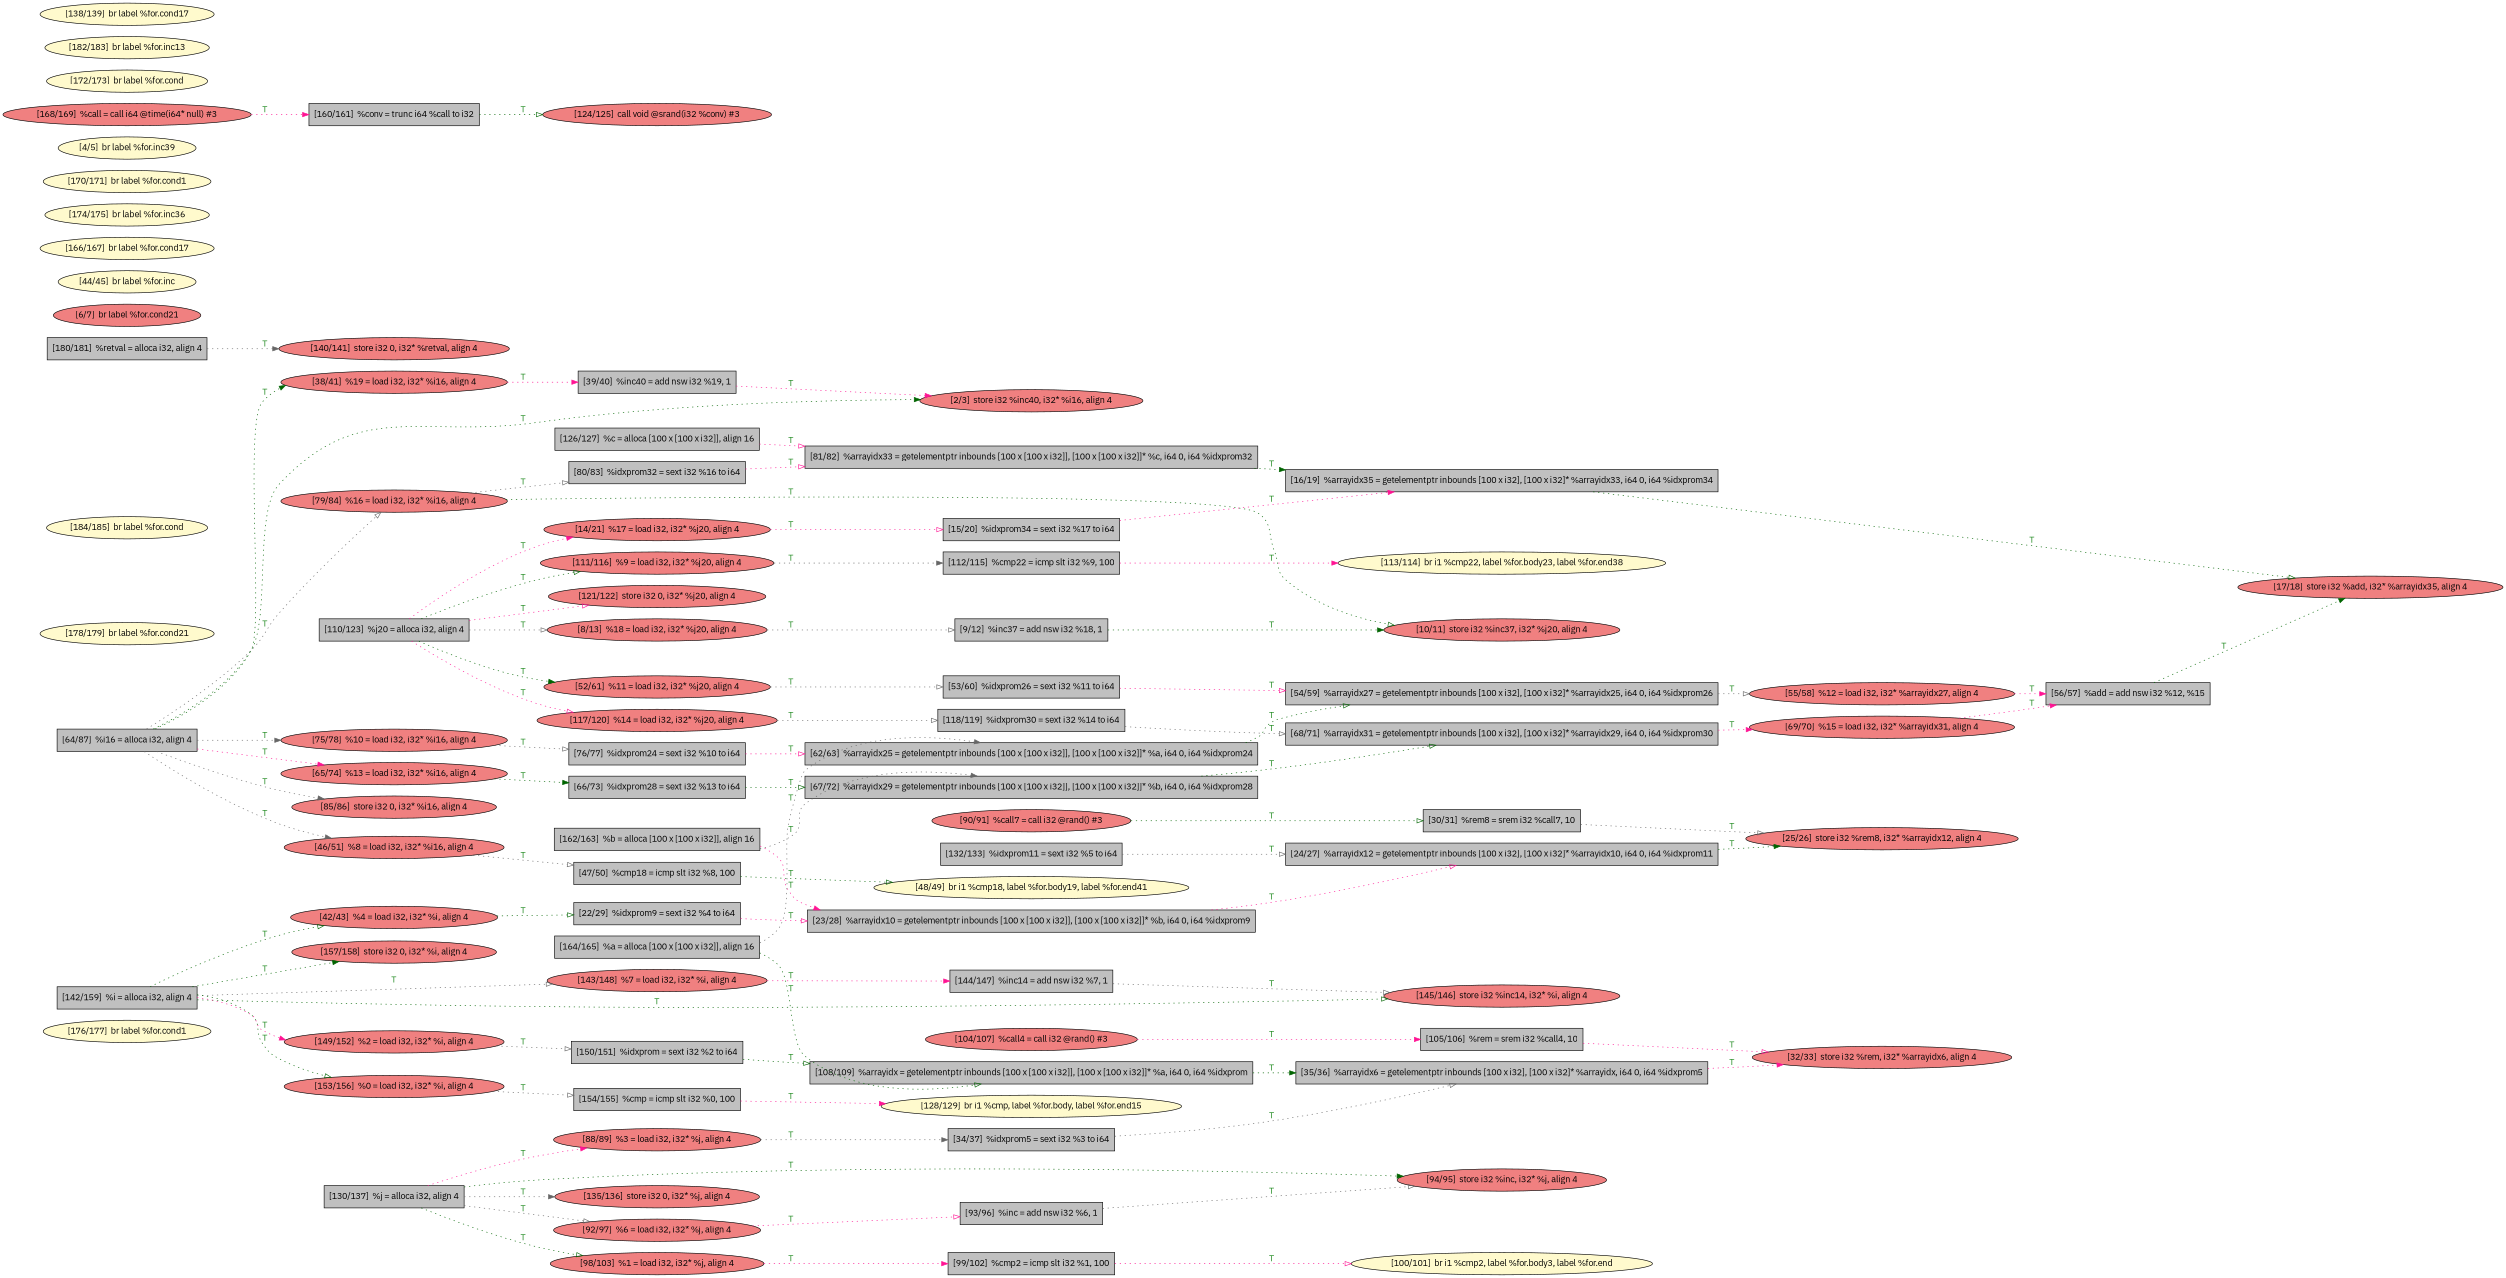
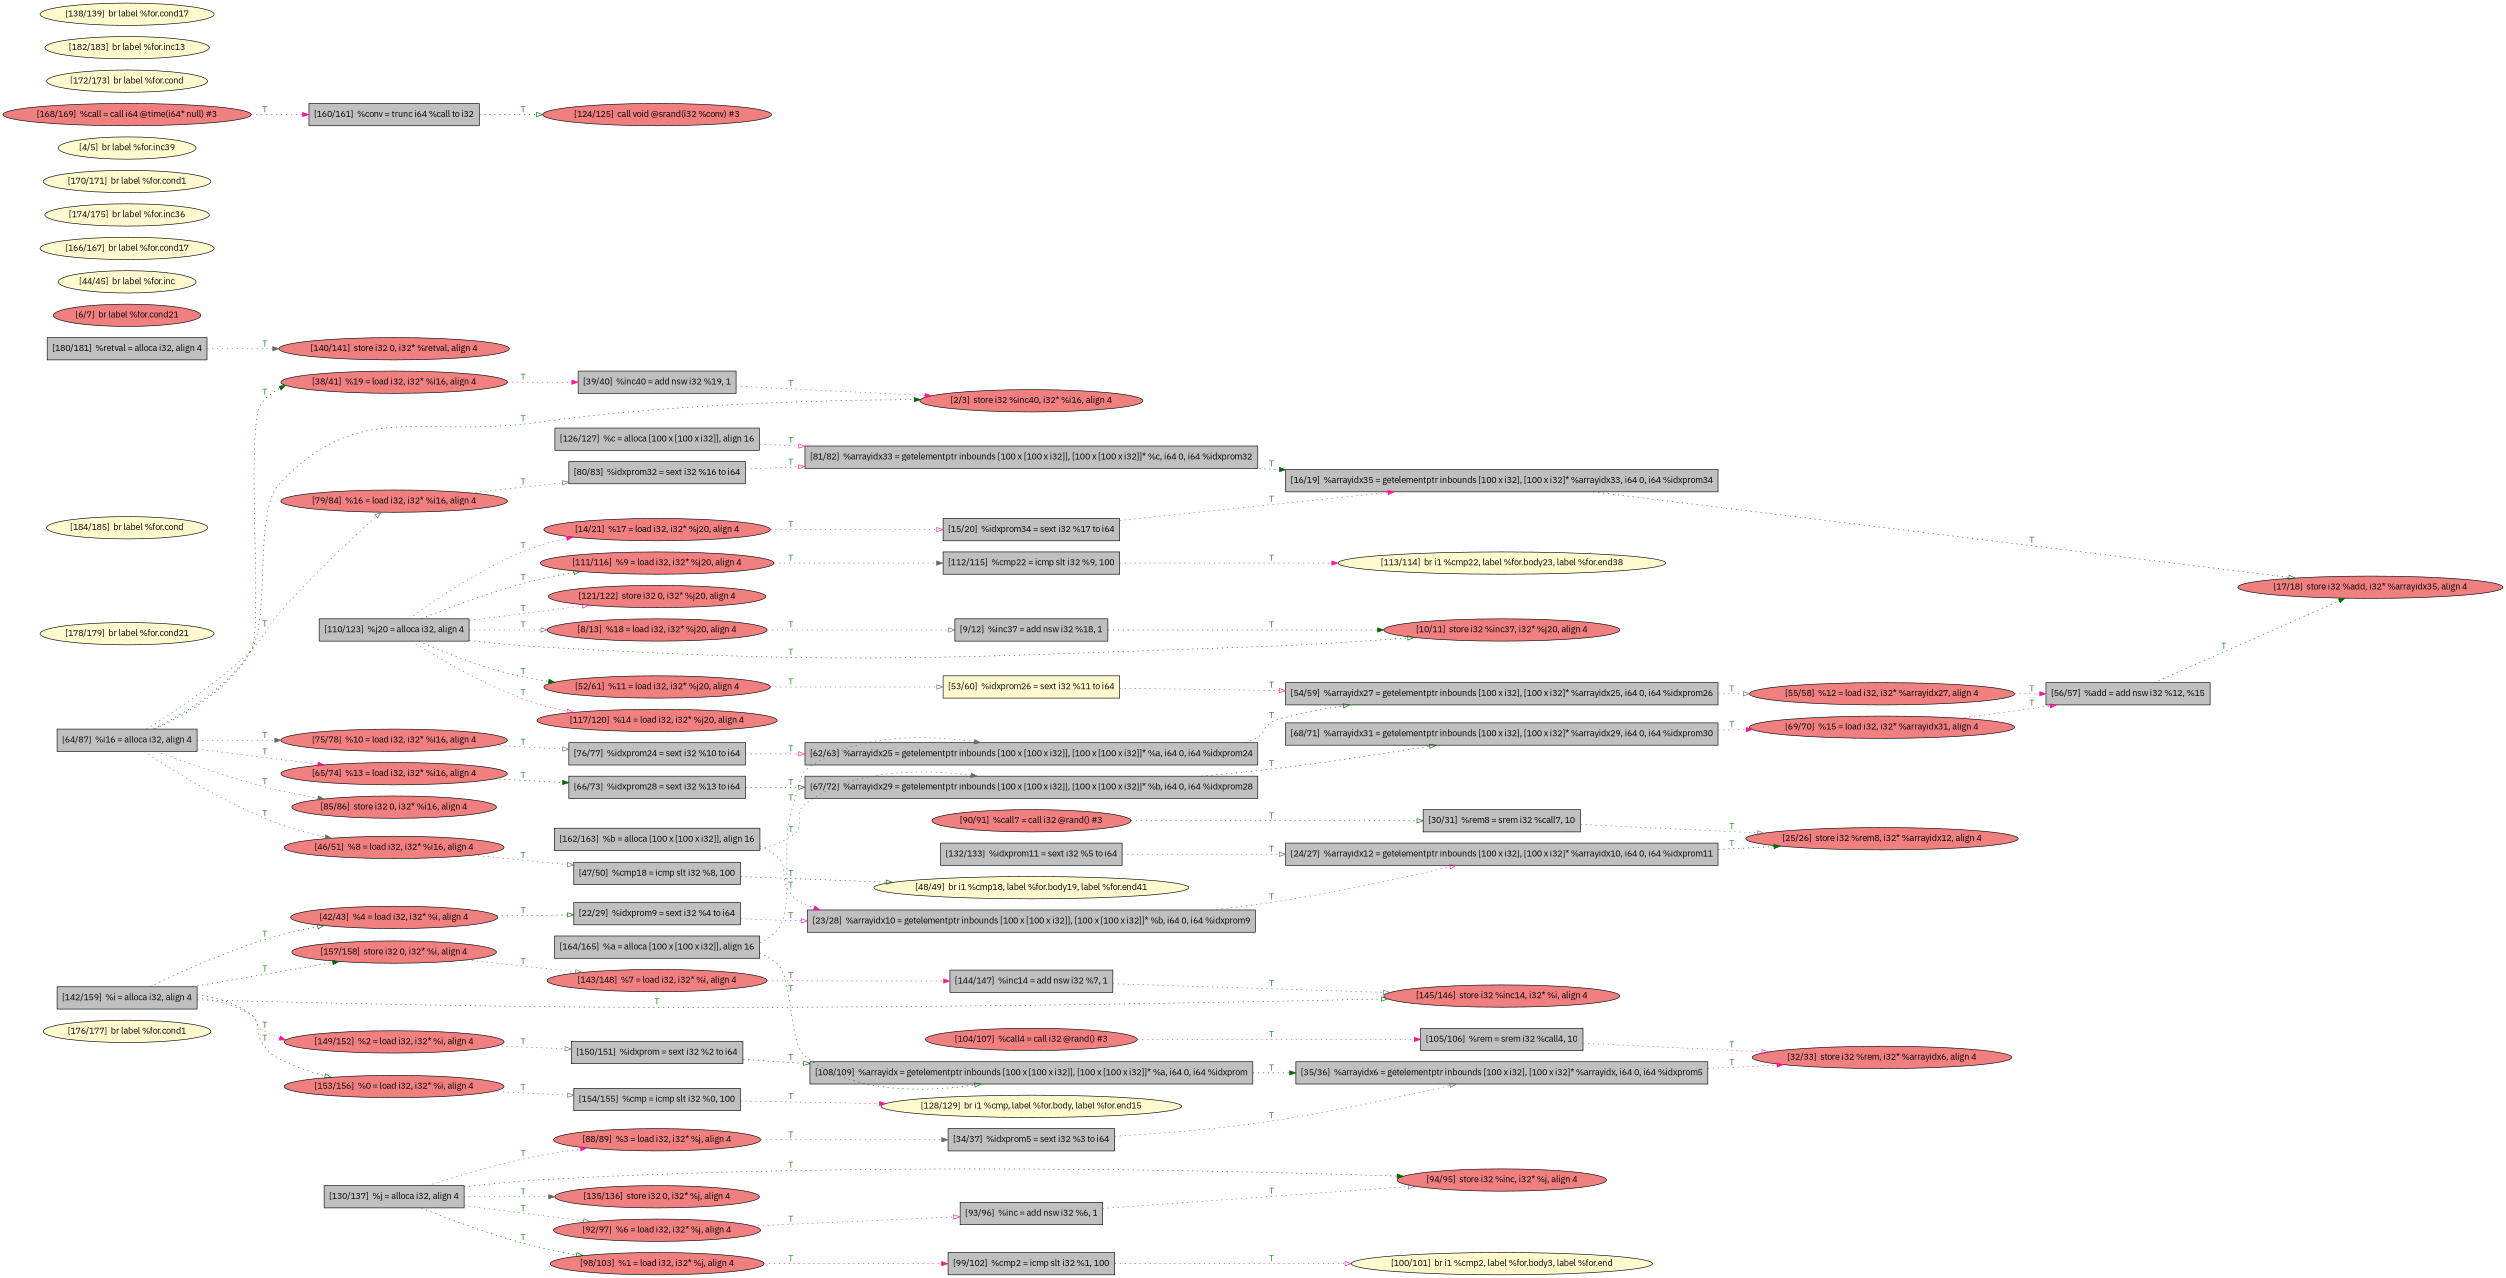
edge "[79/84]  %16 = load i32, i32* %i16, align 4" -> "[10/11]  store i32 %inc37, i32* %j20, align 4": now "[110/123]  %j20 = alloca i32, align 4" -> "[10/11]  store i32 %inc37, i32* %j20, align 4"
node "[53/60]  %idxprom26 = sext i32 %11 to i64": fillcolor grey -> lemonchiffon
node "[118/119]  %idxprom30 = sext i32 %14 to i64": removed
edge "[142/159]  %i = alloca i32, align 4" -> "[143/148]  %7 = load i32, i32* %i, align 4": now "[157/158]  store i32 0, i32* %i, align 4" -> "[143/148]  %7 = load i32, i32* %i, align 4"
